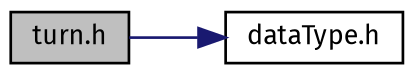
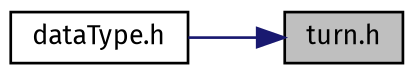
edge "turn.h" -> "dataType.h": reversed
